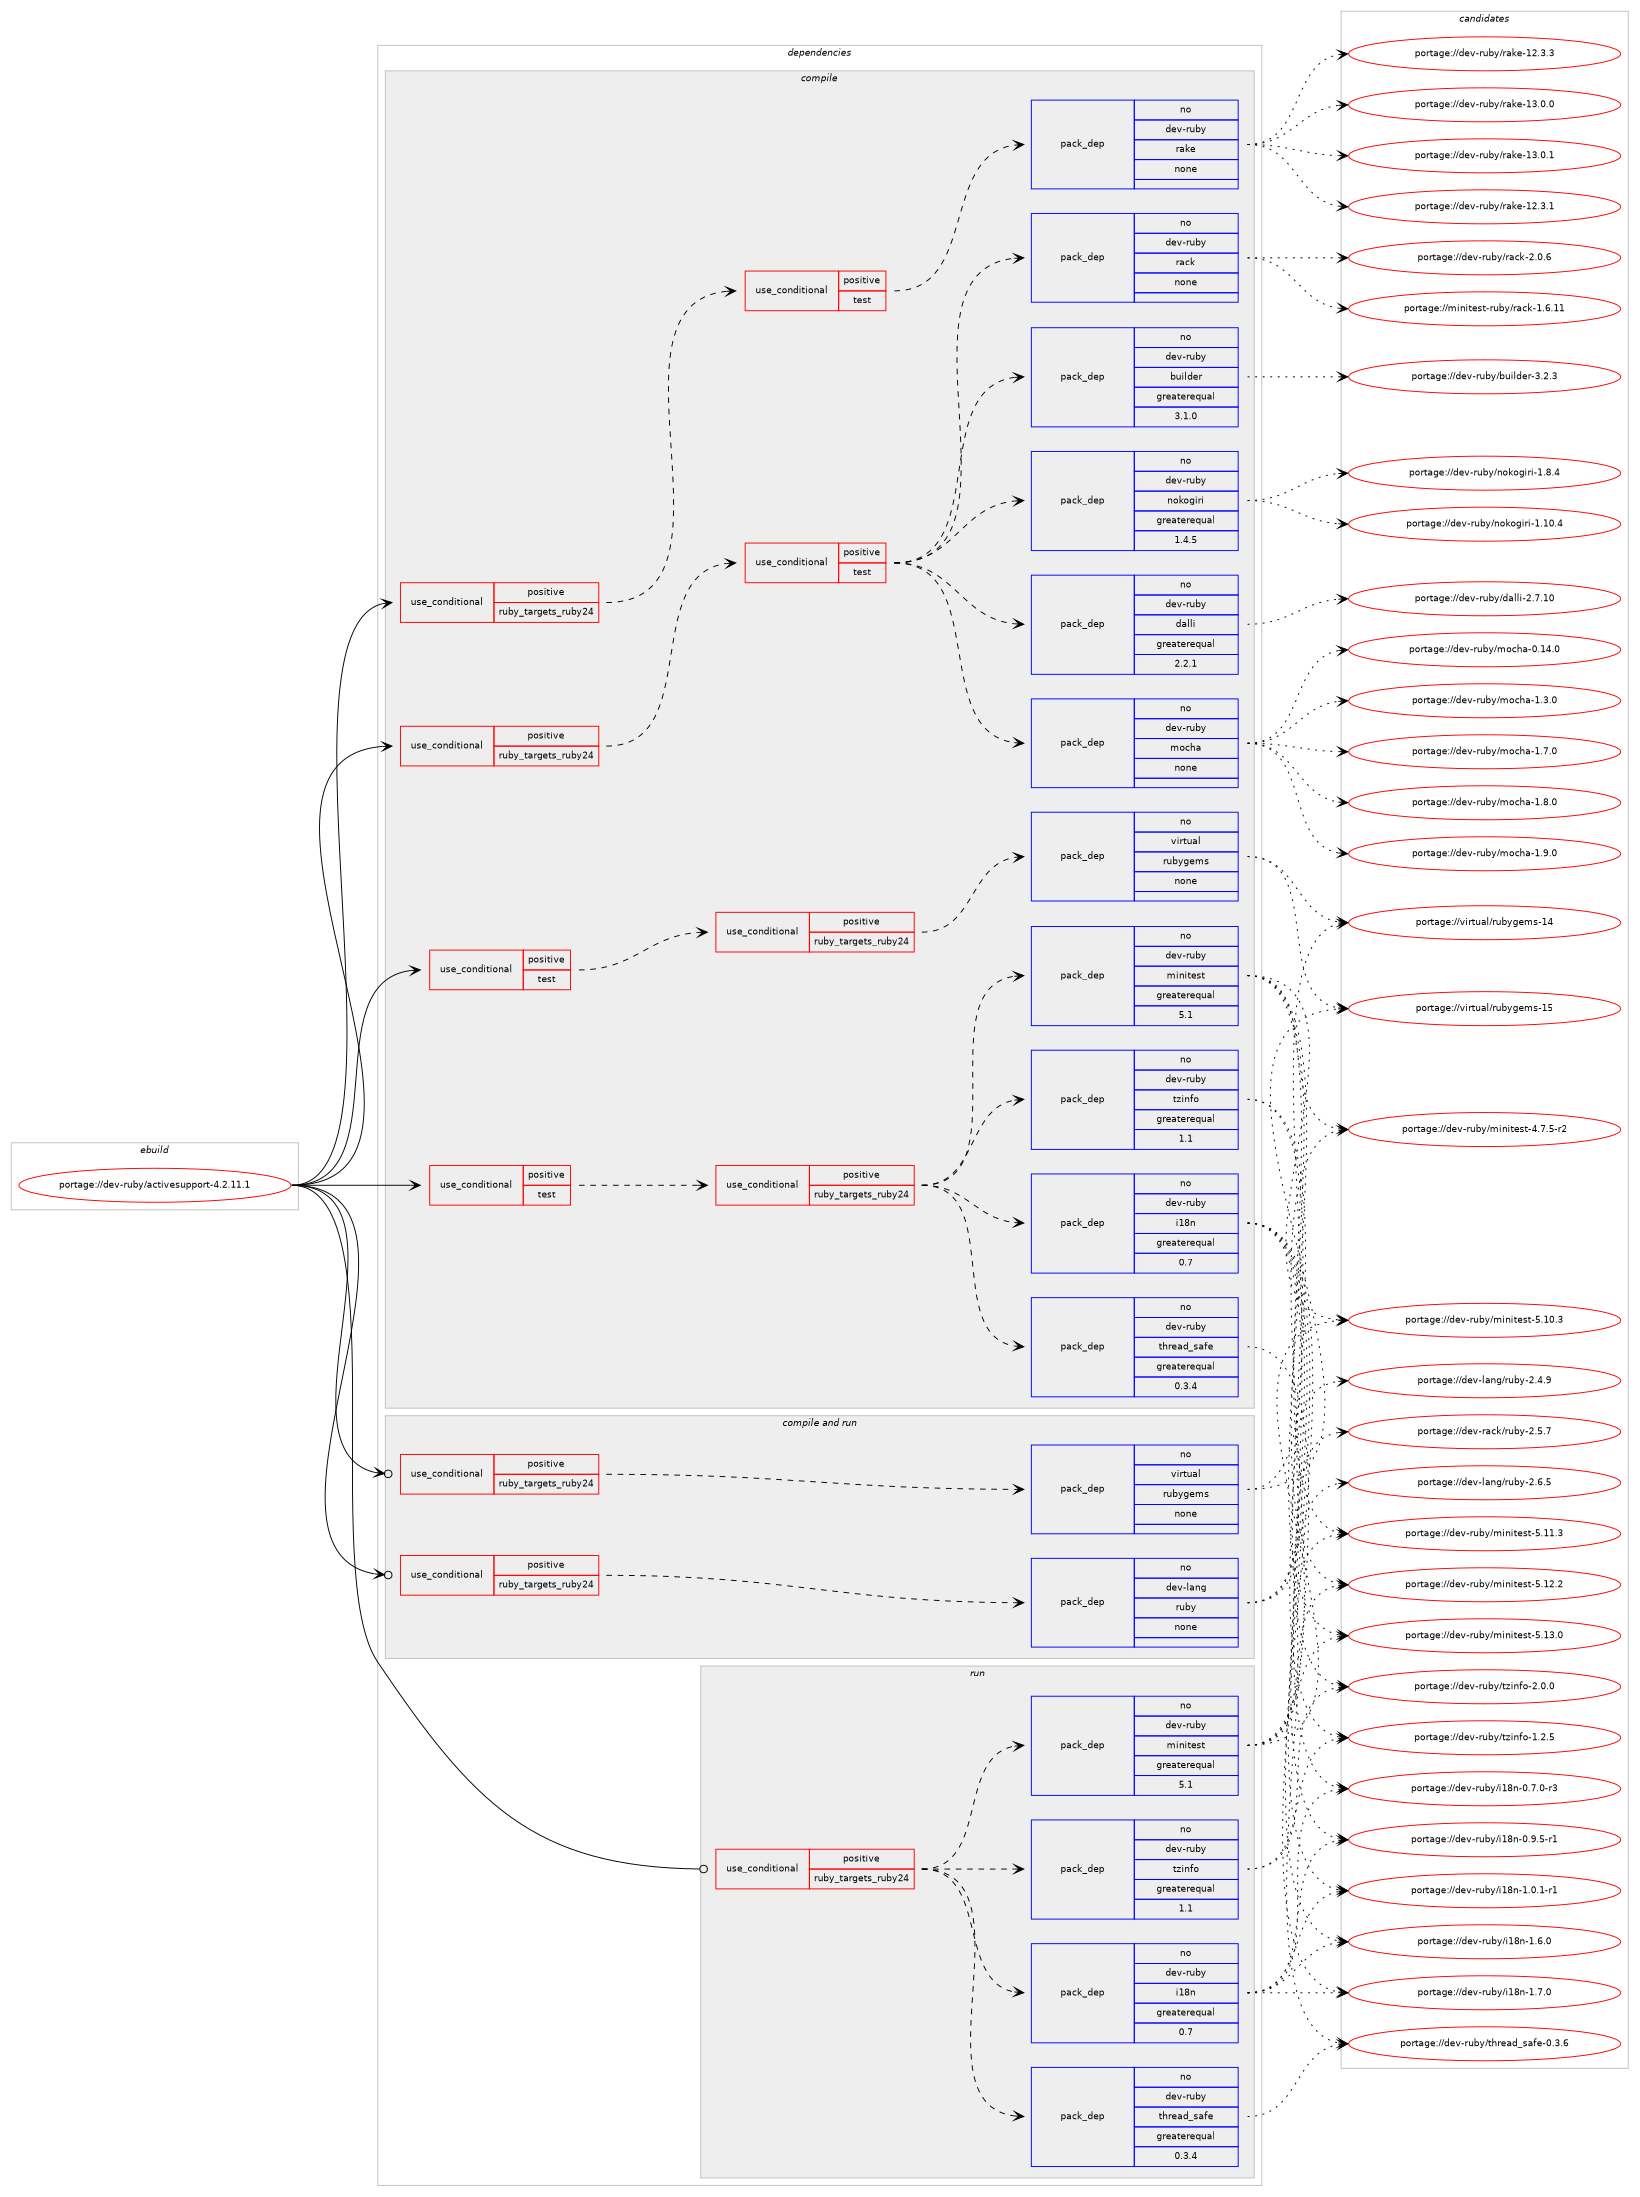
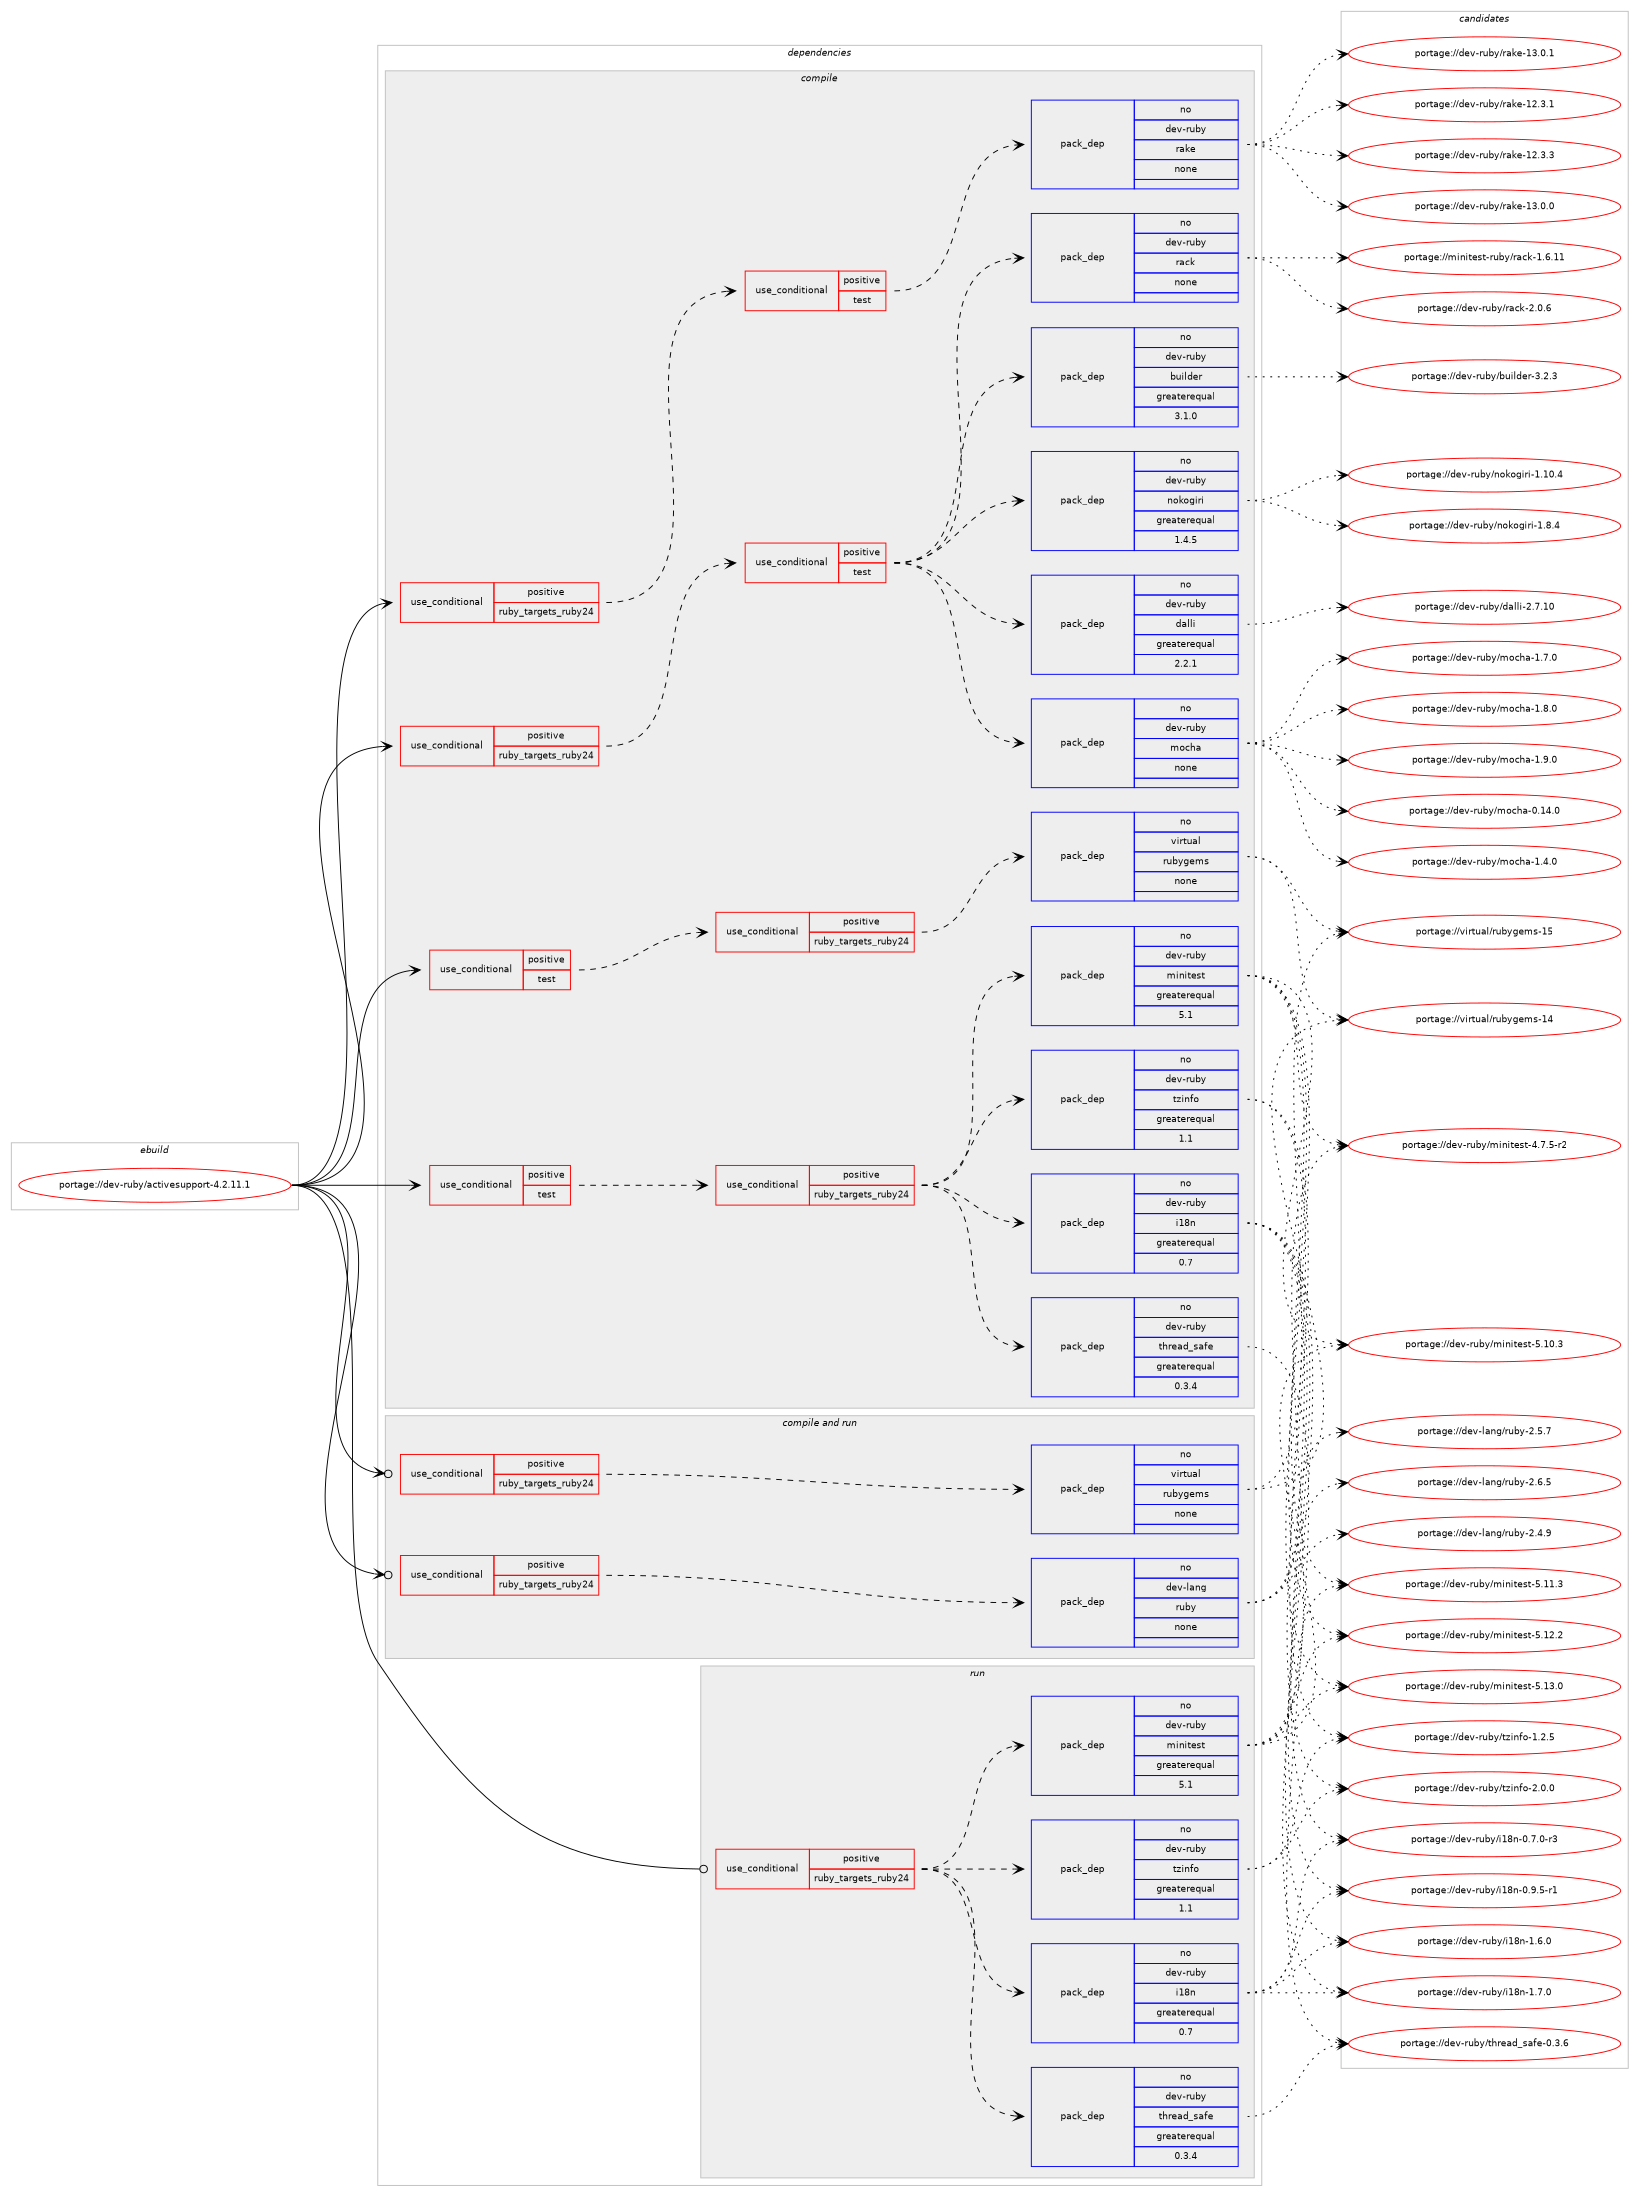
node "portage://dev-ruby/mocha-1.3.0": label "portage://dev-ruby/mocha-1.3.0" -> "portage://dev-ruby/mocha-1.4.0"
node "portage://dev-rack/ruby-2.5.7": label "portage://dev-rack/ruby-2.5.7" -> "portage://dev-lang/ruby-2.5.7"
node "portage://dev-ruby/i18n-1.0.1-r1": removed
